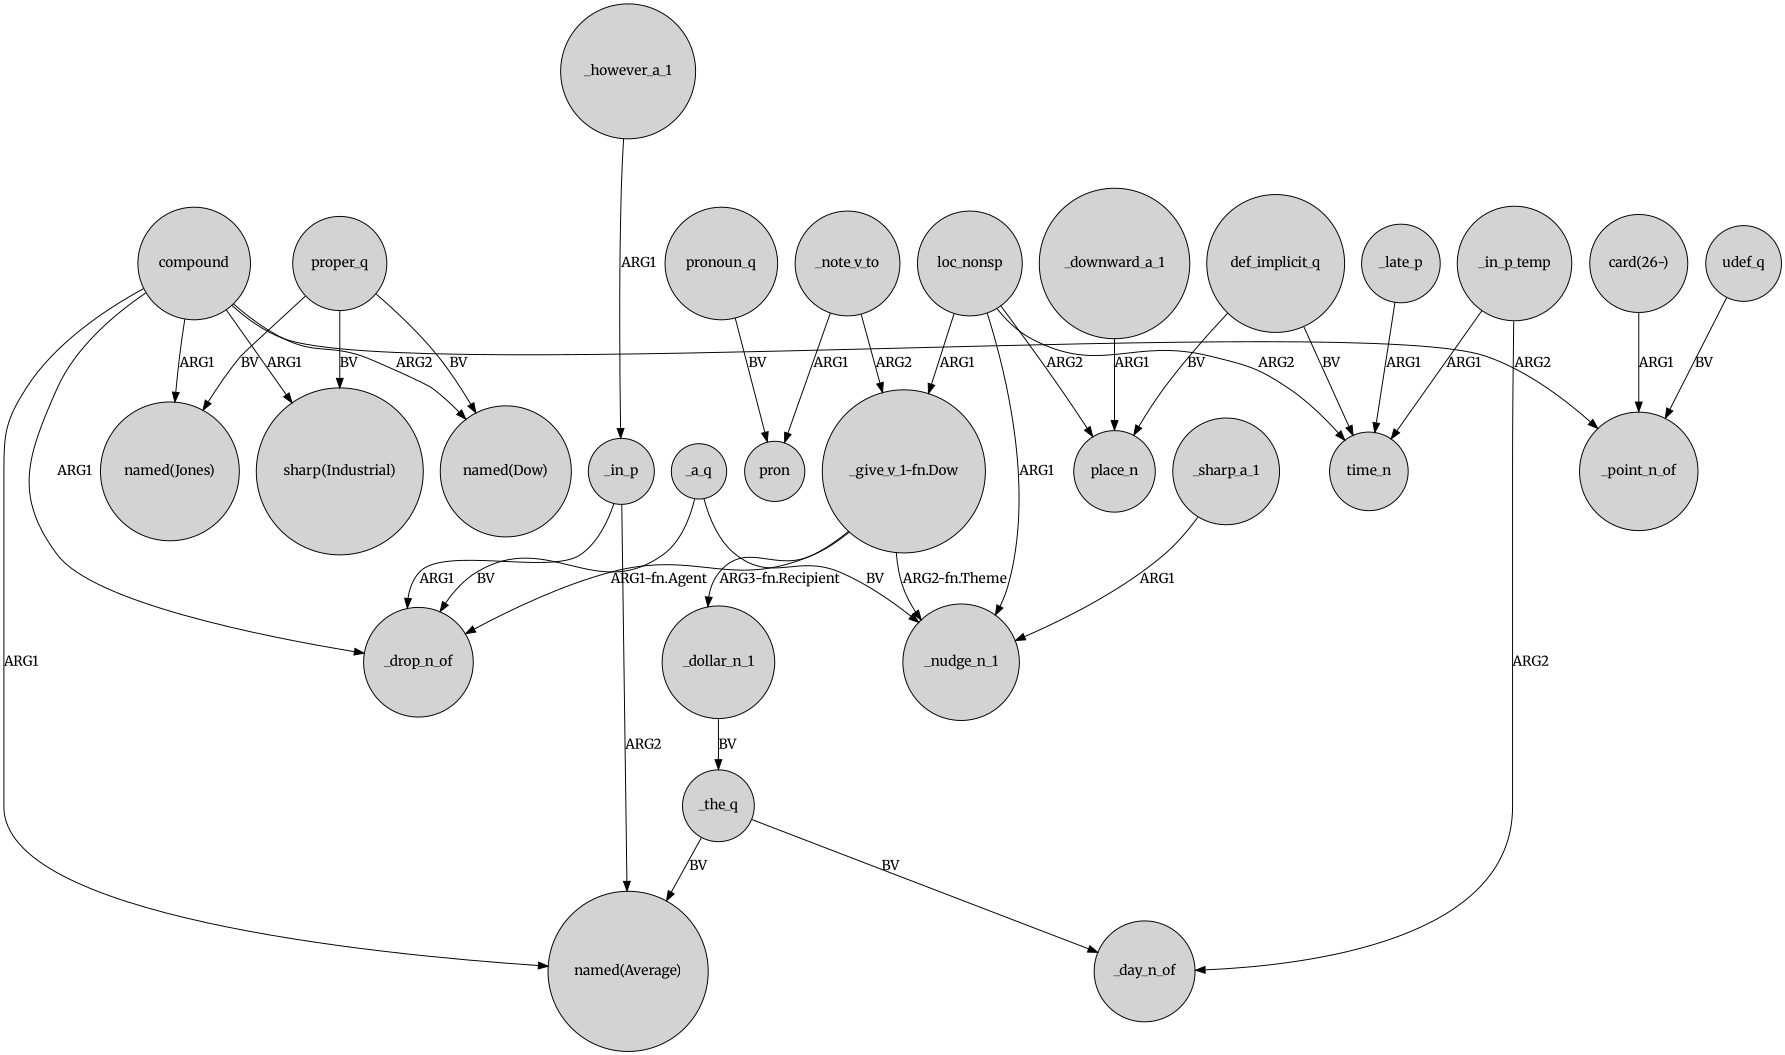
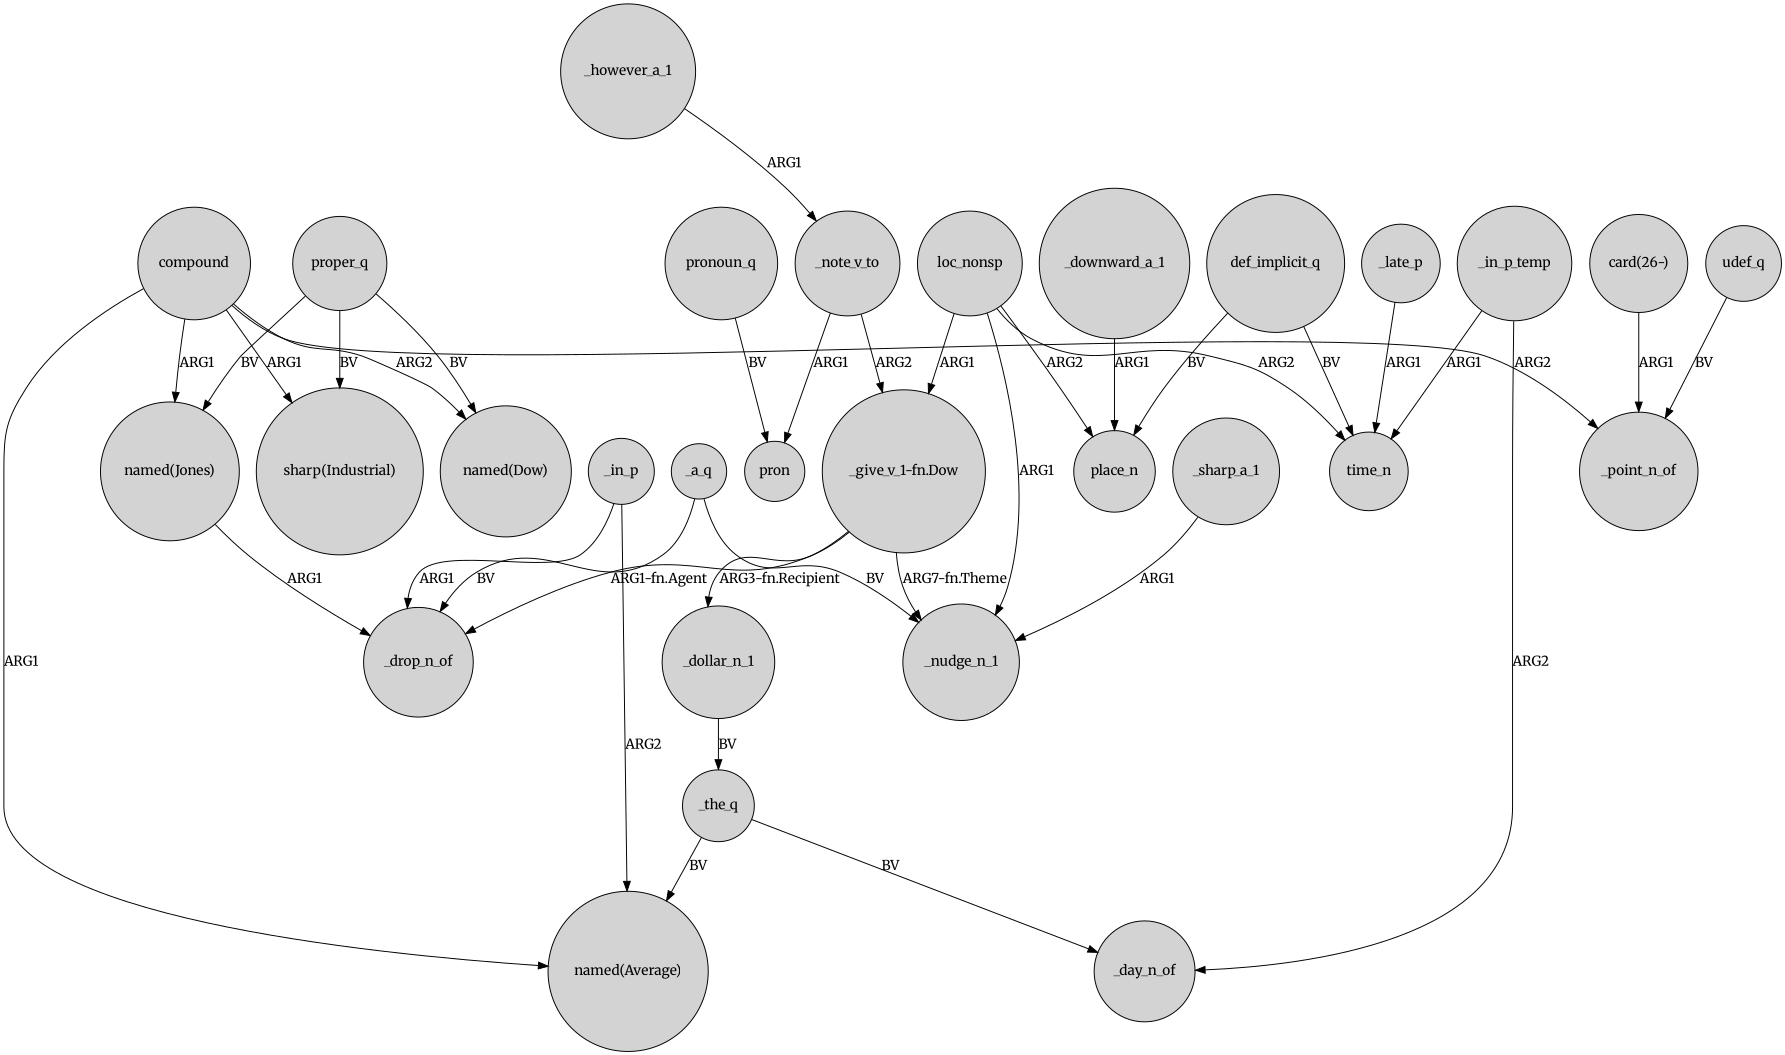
edge "_however_a_1" -> "_in_p": now "_however_a_1" -> "_note_v_to"
edge "compound" -> "_drop_n_of": now "named(Jones)" -> "_drop_n_of"
edge "_give_v_1-fn.Dow" -> "_nudge_n_1": label "ARG2-fn.Theme" -> "ARG7-fn.Theme"
